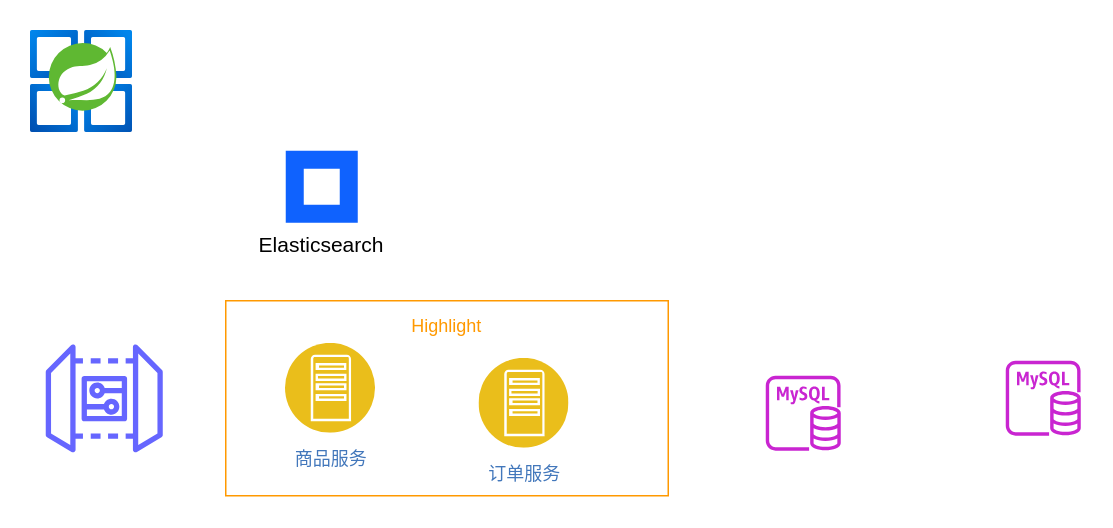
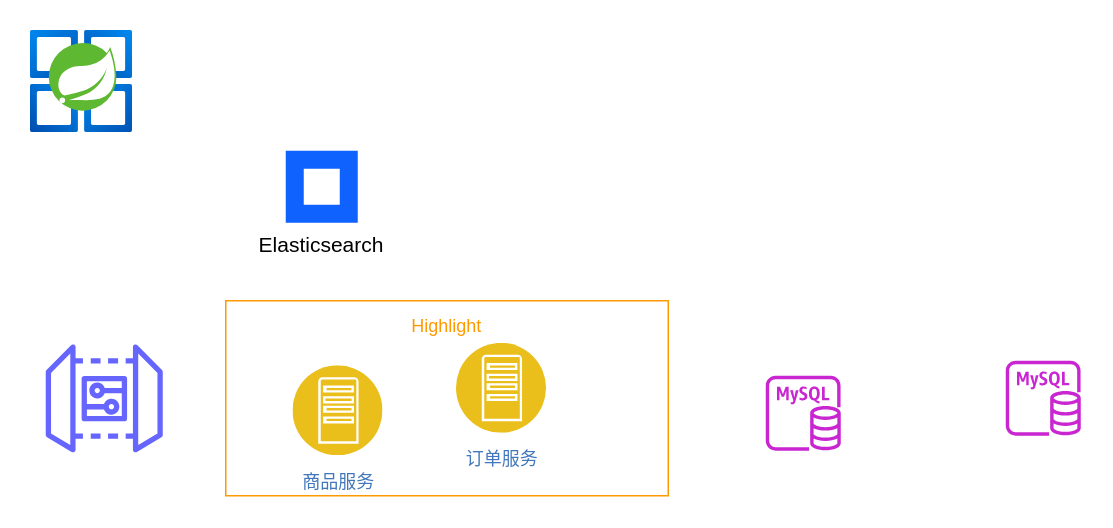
node "商品服务": moved (331, 389) -> (338, 411)
node "订单服务": moved (524, 404) -> (502, 389)
